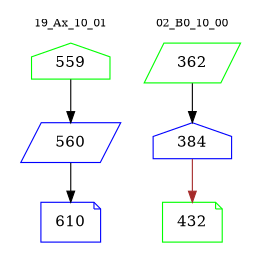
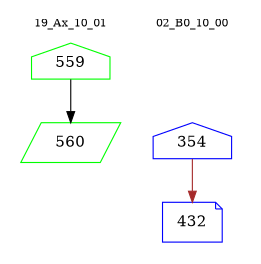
node "362": removed
node "560": color blue -> green
node "384": label "384" -> "354"
node "610": removed
node "432": color green -> blue
